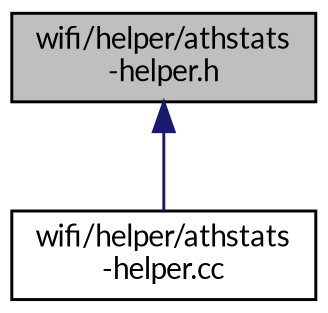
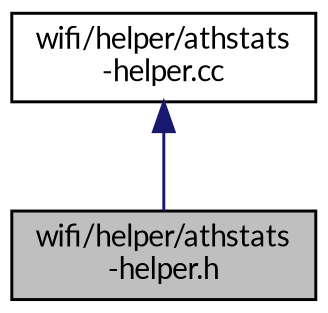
edge "wifi/helper/athstats -helper.cc" -> "wifi/helper/athstats -helper.h": reversed
